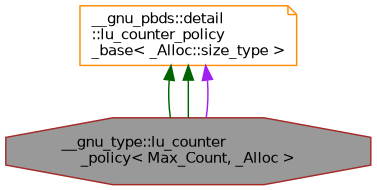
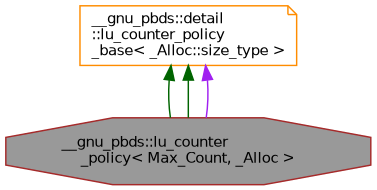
node "__gnu_type::lu_counter _policy< Max_Count, _Alloc >": label "__gnu_type::lu_counter _policy< Max_Count, _Alloc >" -> "__gnu_pbds::lu_counter _policy< Max_Count, _Alloc >"
